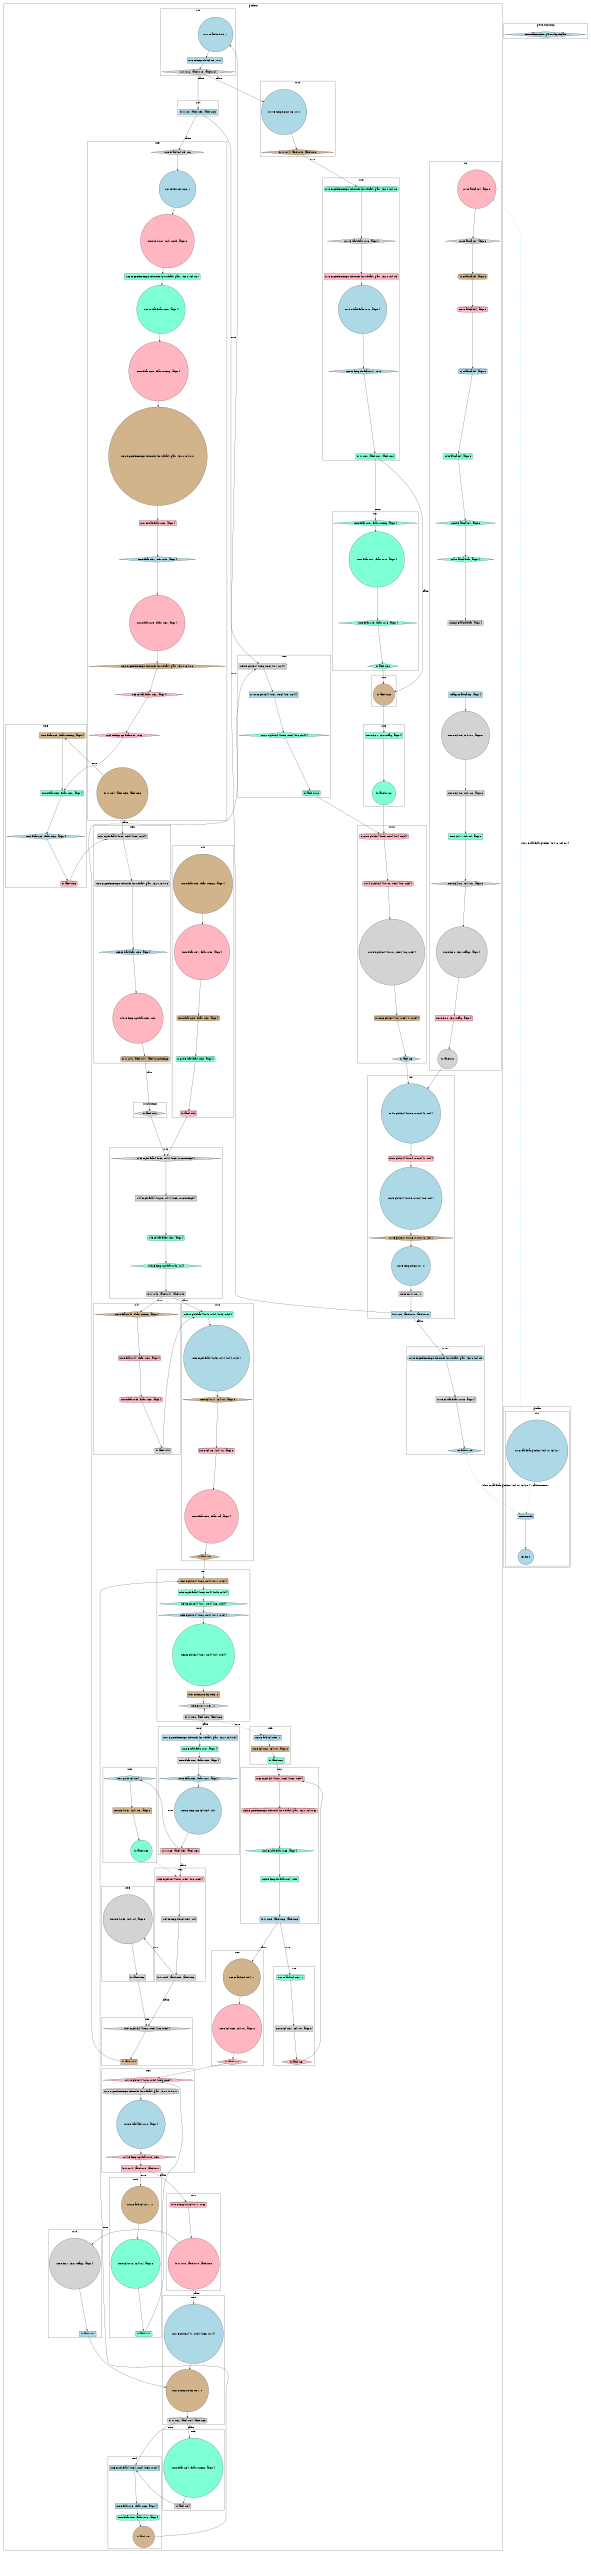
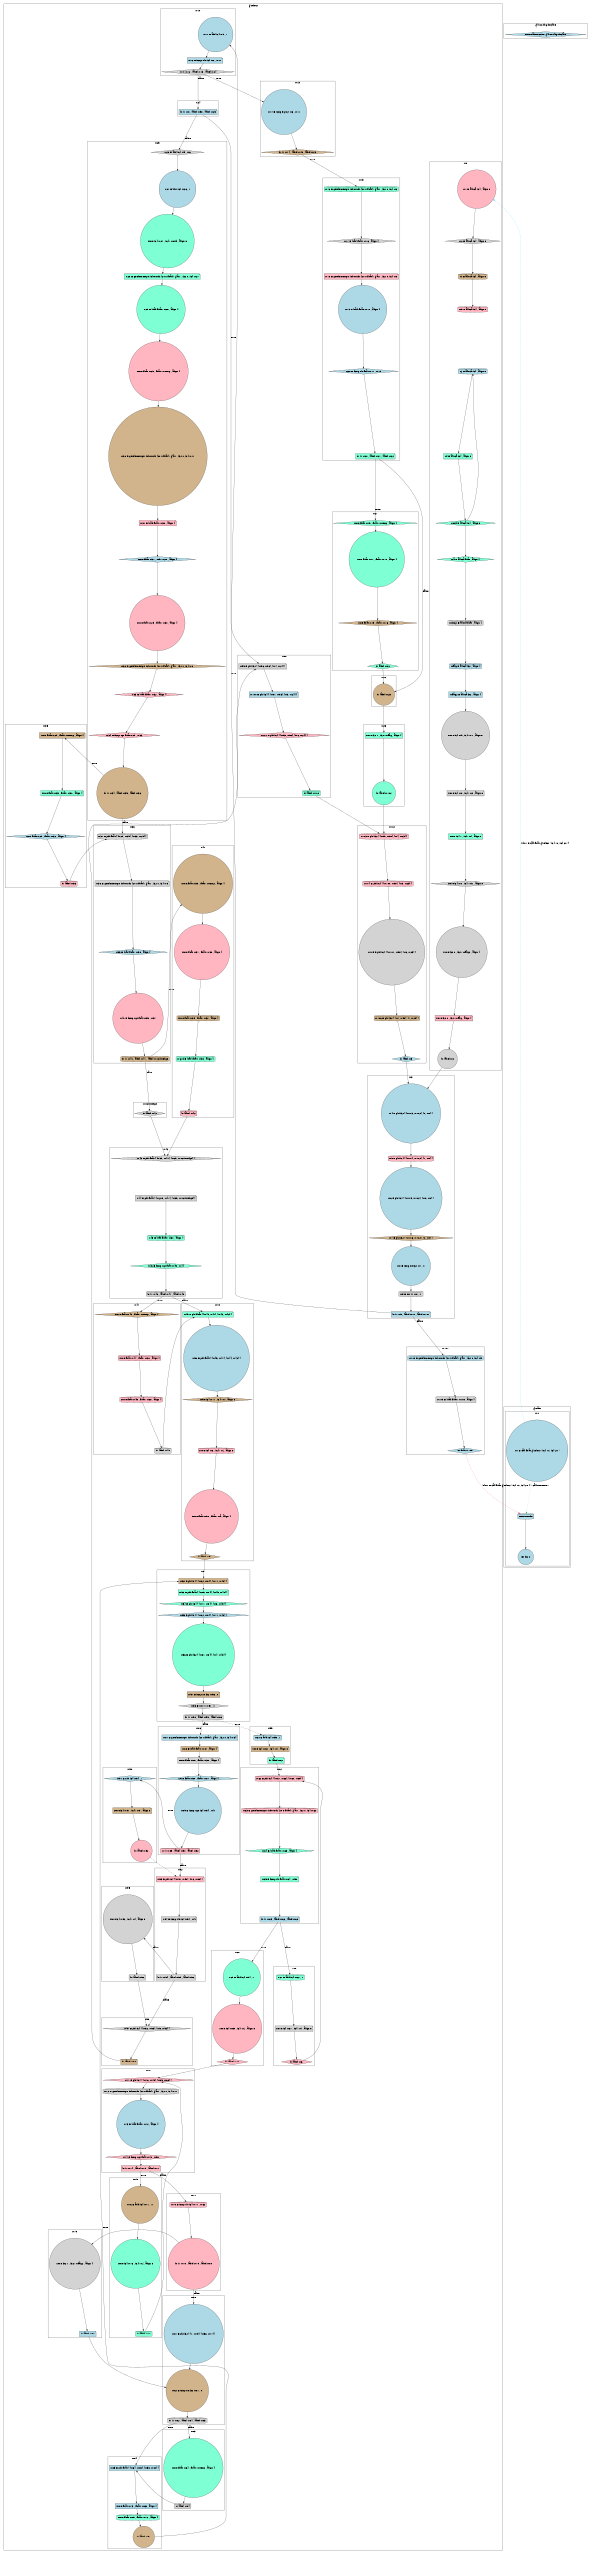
cluster "%40": label "%40" -> "%10"
cluster "@llvm.dbg.icmp": label "@llvm.dbg.icmp" -> "@llvm.dbg.declare"
edge "br i1 %12 , label %13 , label %24" -> "%14 = icmp eq i64 %6 , %11": label "False" -> "True"
node "store i64 %27 , i64* %mid , align 8": fillcolor lightpink -> aquamarine
edge "%ir = alloca i64 , align 8" -> "%j = alloca i64 , align 8": now "%mid = alloca i64 , align 8" -> "%j = alloca i64 , align 8"
node "store float %19 , float* %16 , align 4": fillcolor aquamarine -> tan
node "%flag = alloca i32 , align 4": added
node "%101 = phi i64 [ [%93, %96], [%6, %24] ]": fillcolor aquamarine -> lightpink
edge "%34 = fcmp ogt float %29 , %33" -> "store float %33 , float* %30 , align 4": now "%34 = fcmp ogt float %29 , %33" -> "br i1 %34 , label %35 , label %36"
edge "br i1 %40 , label %41 , label %._crit_edge" -> "store float %39 , float* %temp , align 4": added, label "True"
edge "%43 = phi float [ [%39, %41], [%29, %._crit_edge] ]" -> "%44 = phi float [ [%.pre, %41], [%39, %._crit_edge] ]": removed
edge "br i1 %58 , label %59 , label %86" -> "%58 = xor i1 %57 , -1": reversed
node "%88 = load float* %87 , align 4": fillcolor aquamarine -> tan
node "br label %92": fillcolor aquamarine -> lightpink
edge "br i1 %94 , label %95 , label %96" -> "store i64 %52 , i64* %l , align 8": label "True" -> "False"
edge "br i1 %65 , label %66 , label %68" -> "%69 = add i64 %54 , -1": label "False" -> "True"
edge "br i1 %65 , label %66 , label %68" -> "%67 = add i64 %62 , 1": label "True" -> "False"
node "%69 = add i64 %54 , -1": fillcolor tan -> aquamarine
cluster "%60": label "%60" -> "%70"
node "%73 = load add* %72 , align 4": label "%73 = load add* %72 , align 4" -> "%73 = load float* %72 , align 4"
